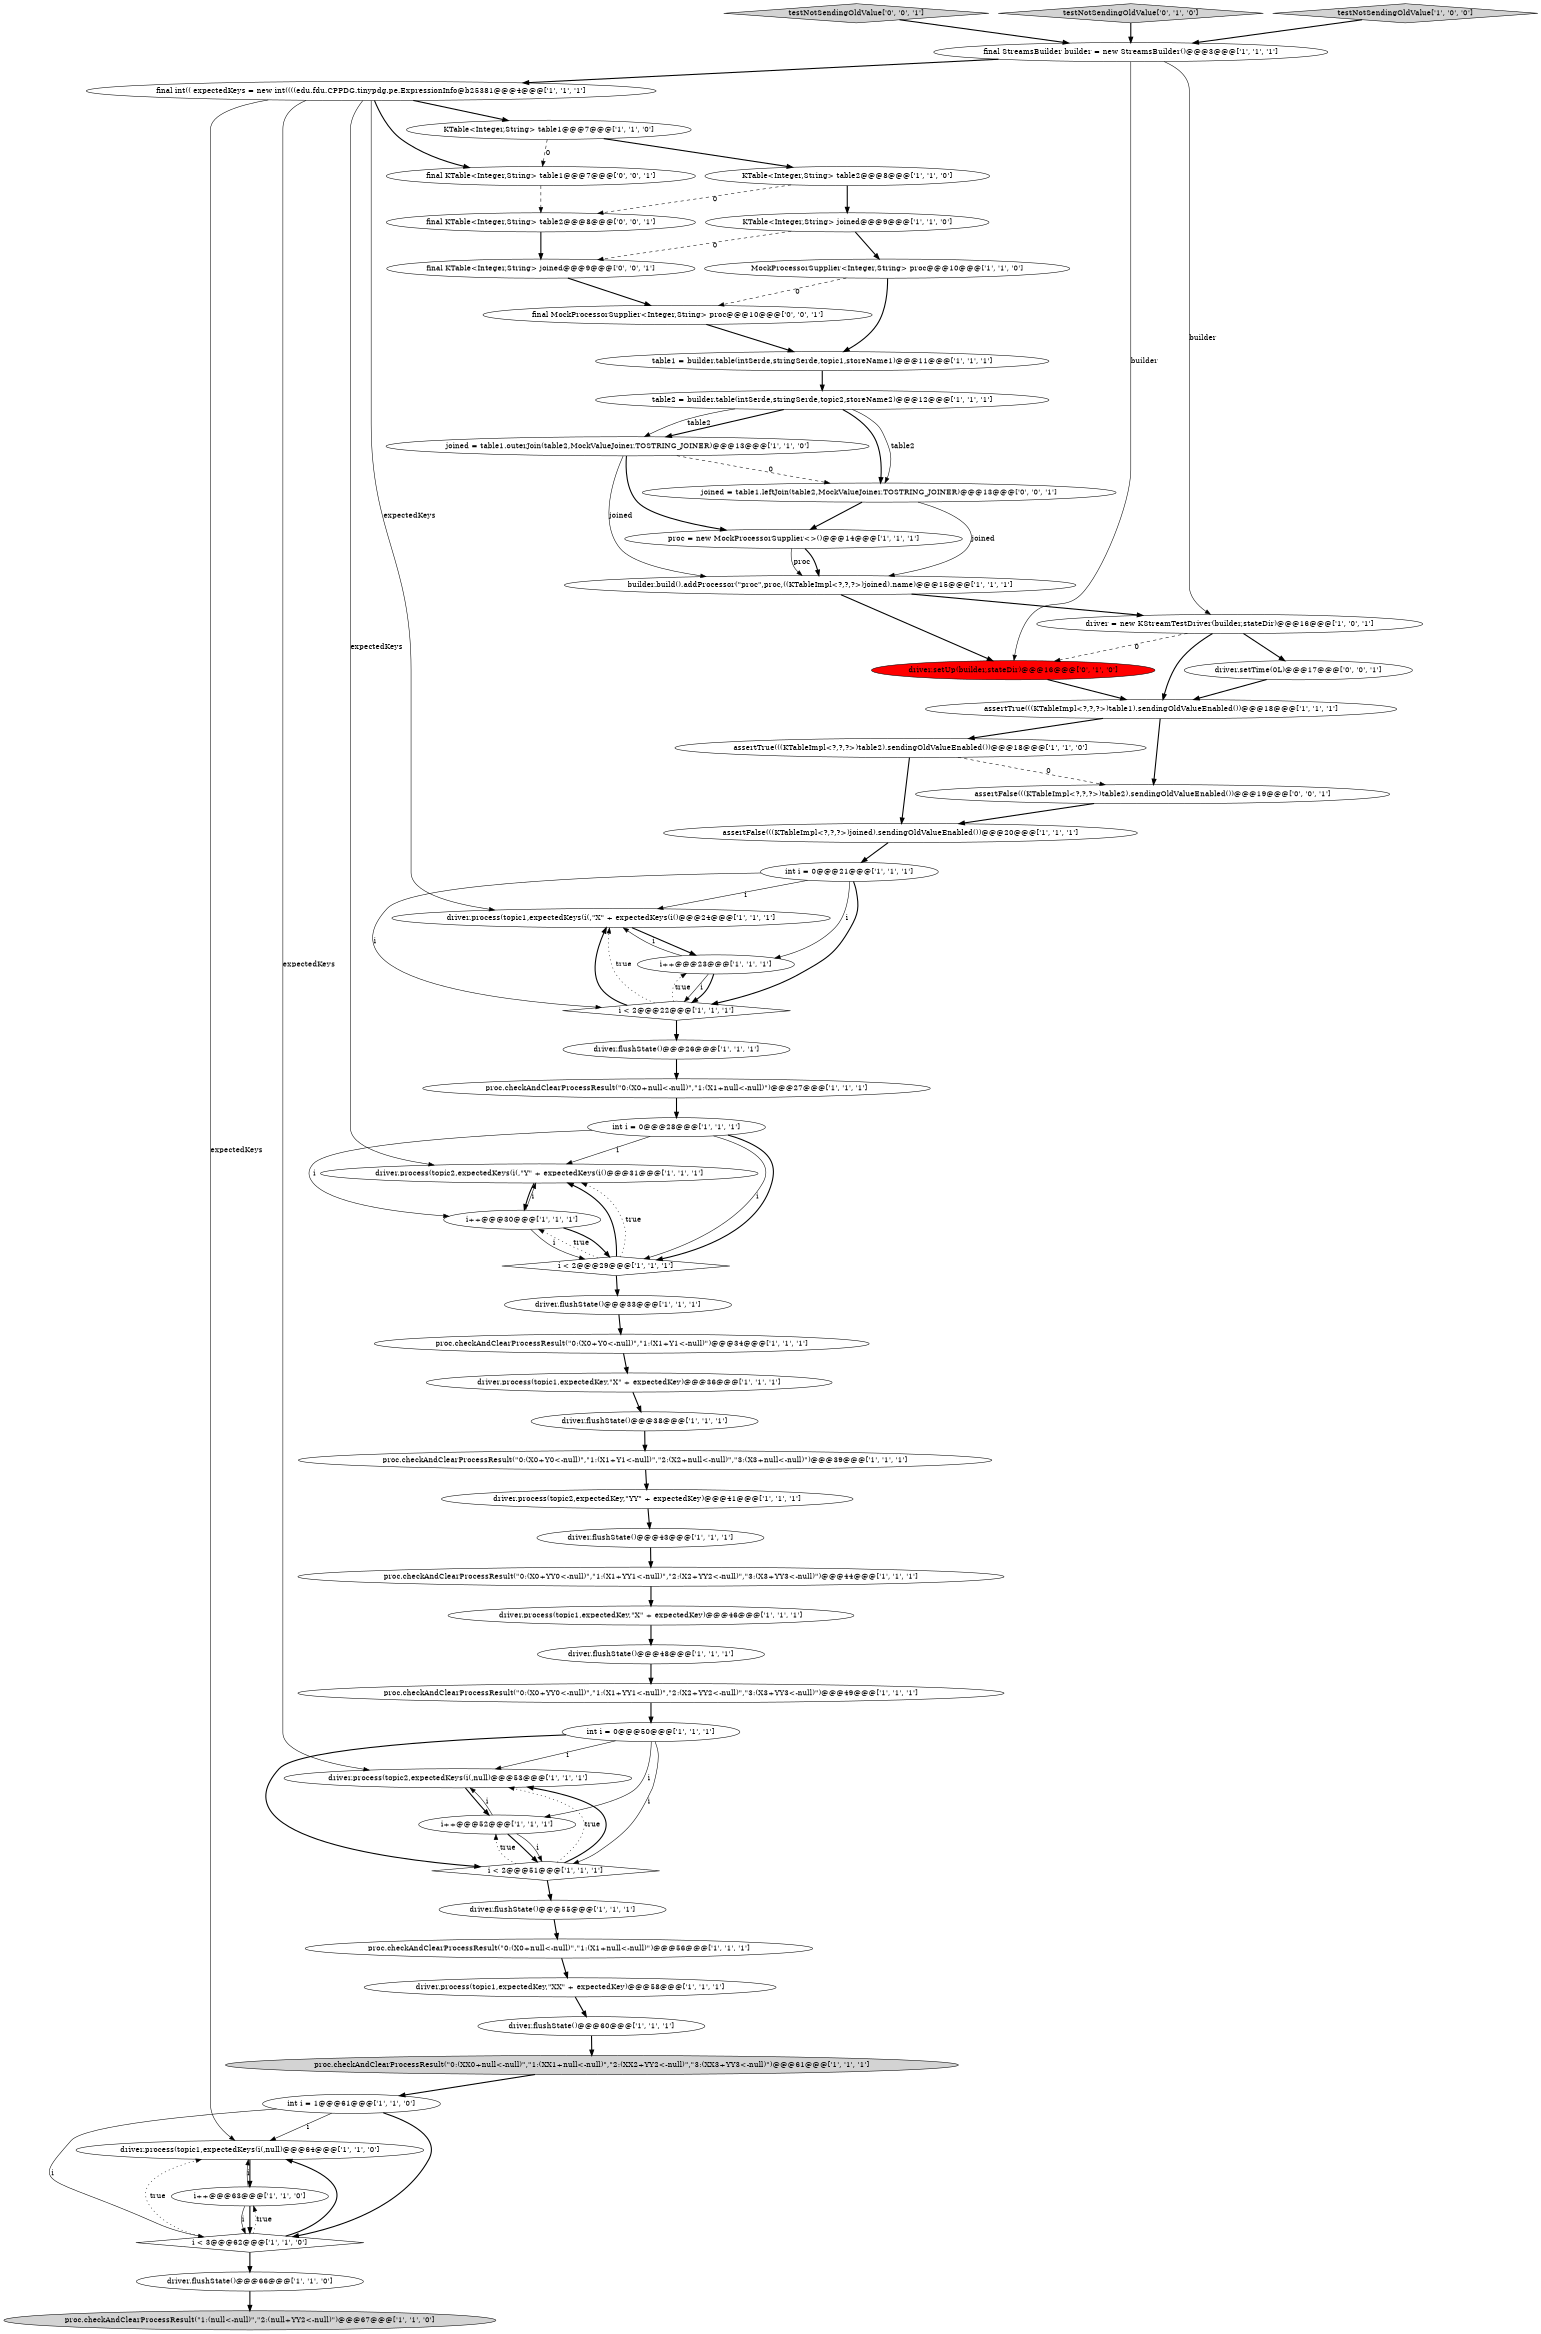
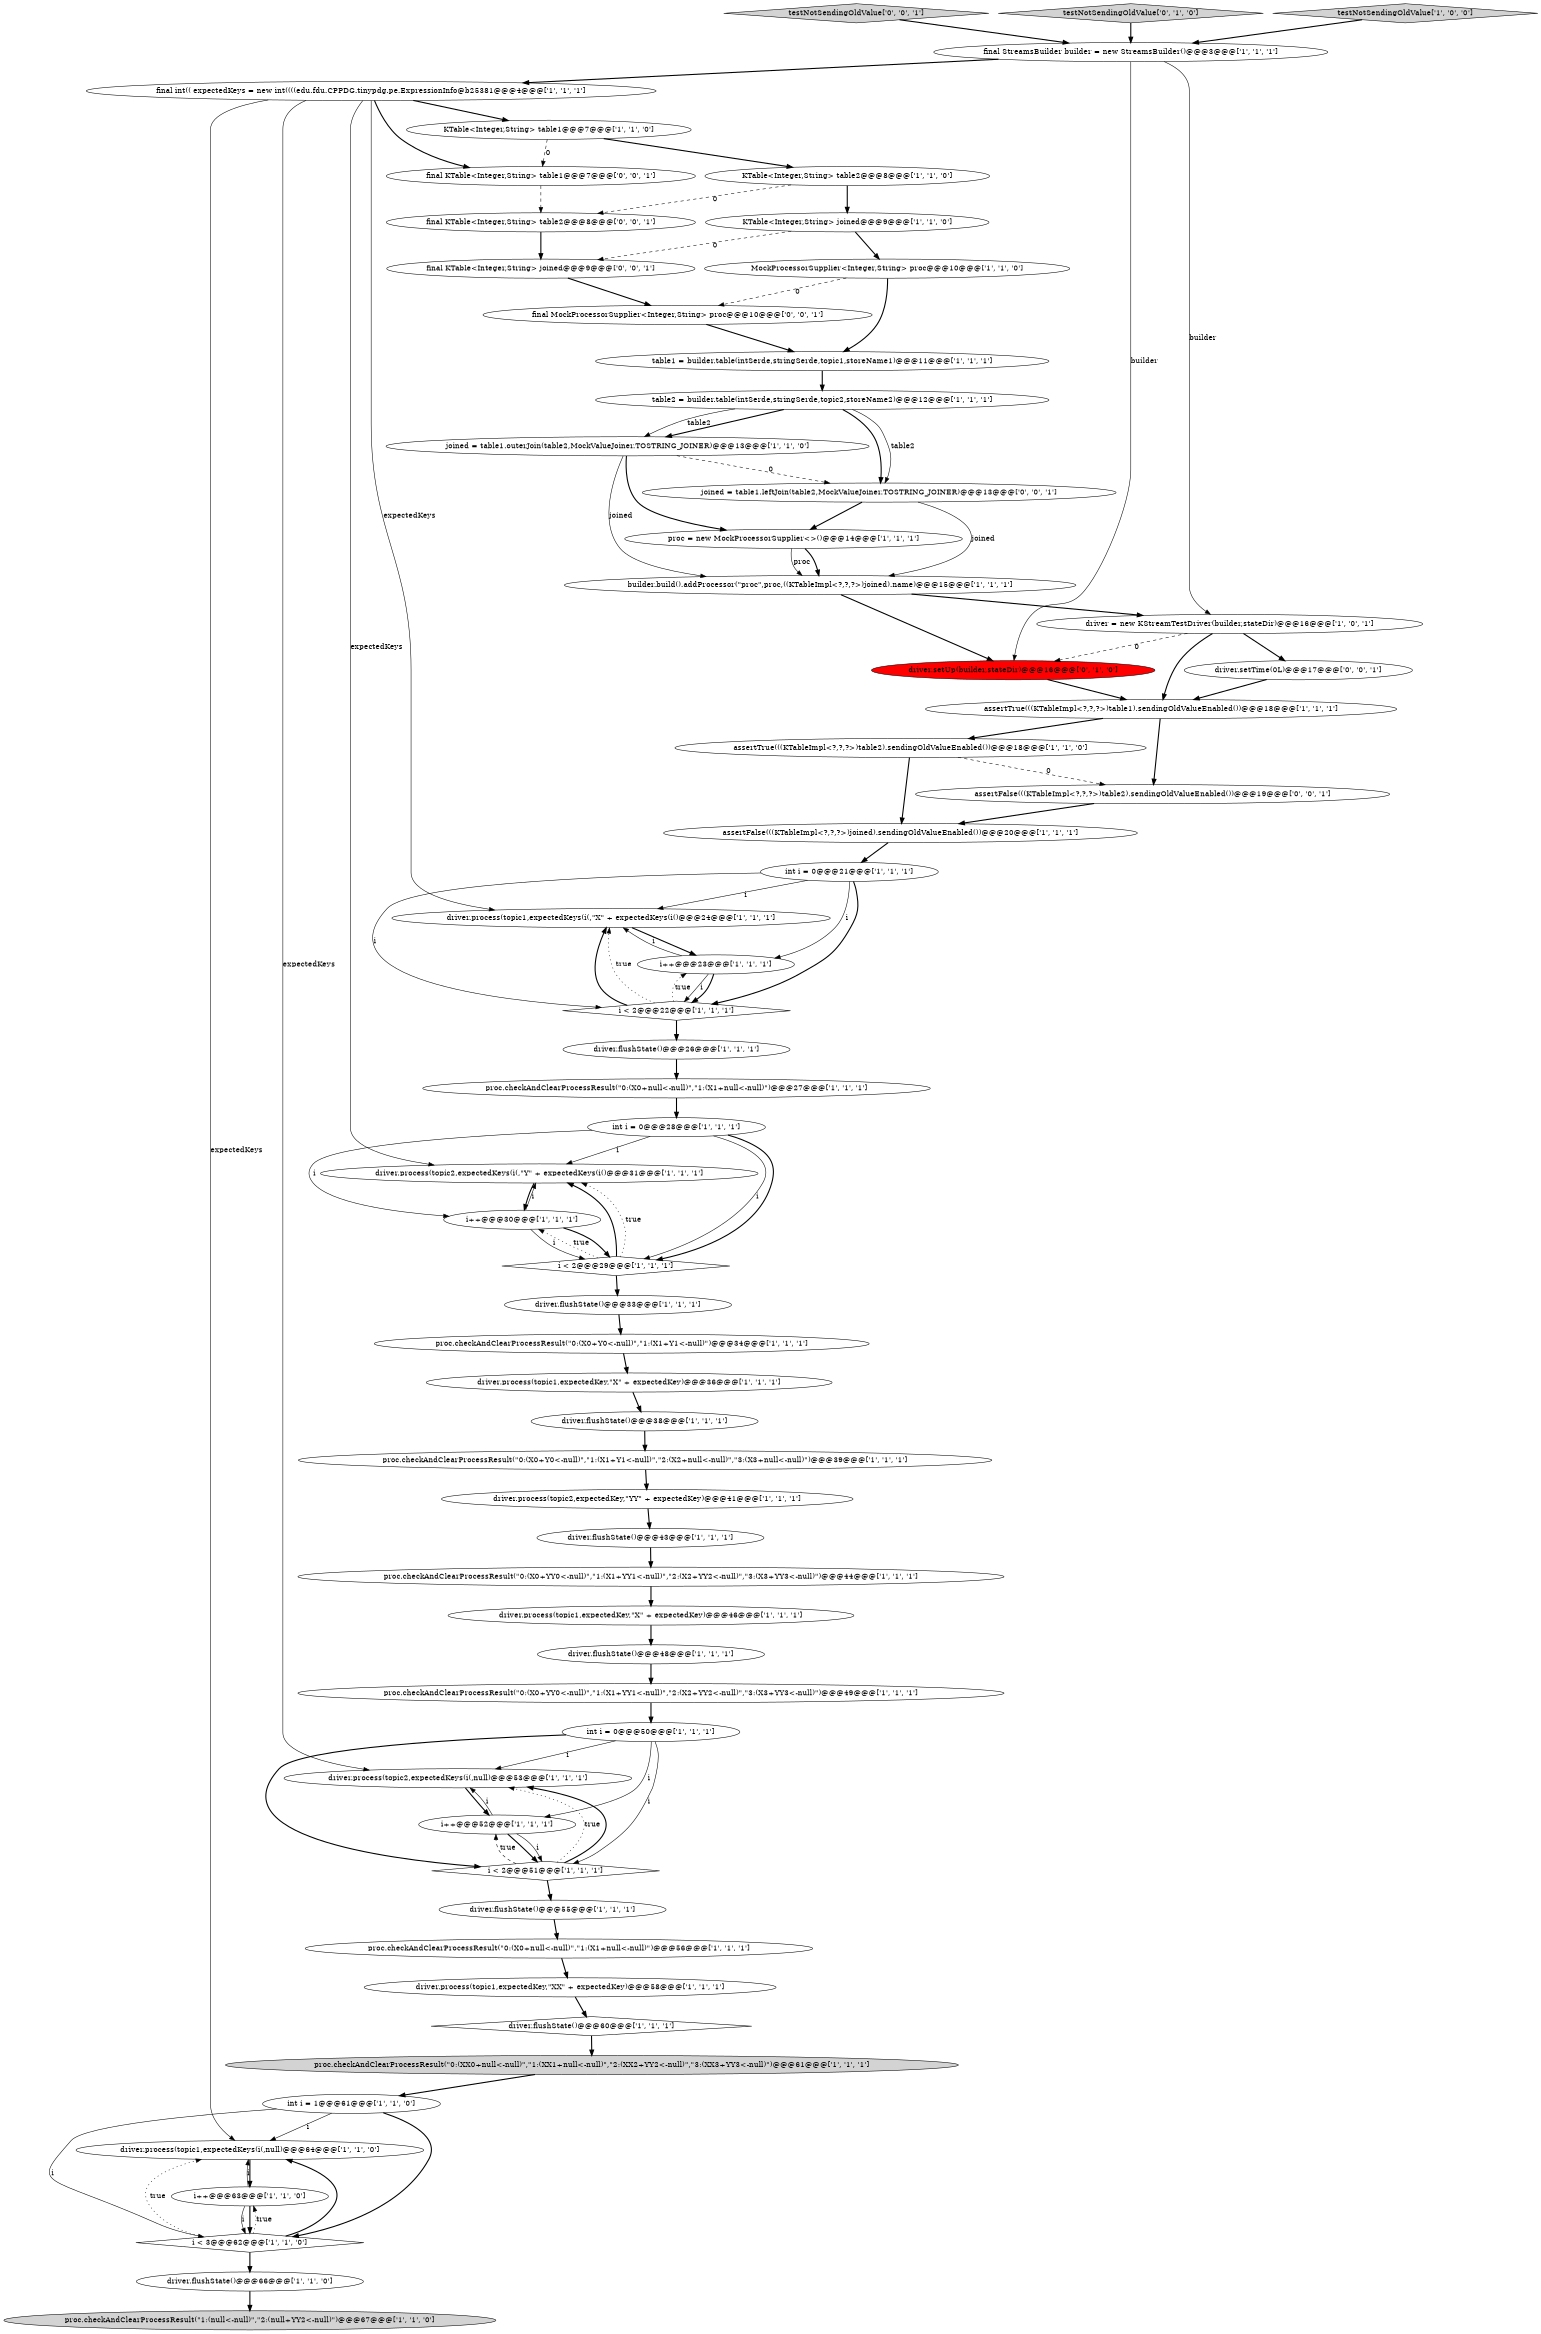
edge "i < 2@@@51@@@['1', '1', '1']" -> "i++@@@52@@@['1', '1', '1']": style dotted -> dashed
node "driver.flushState()@@@60@@@['1', '1', '1']": shape ellipse -> diamond
